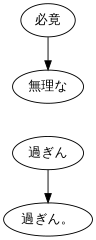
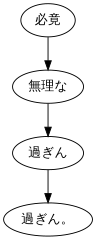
edge "無理な" -> "過ぎん": added
